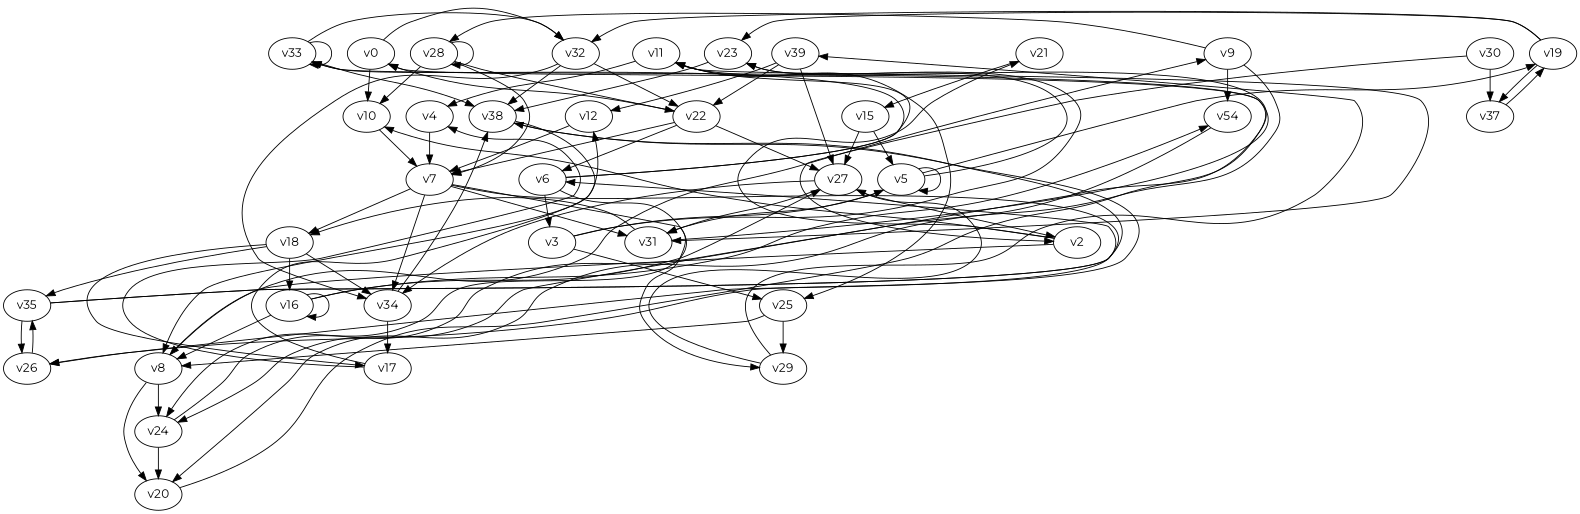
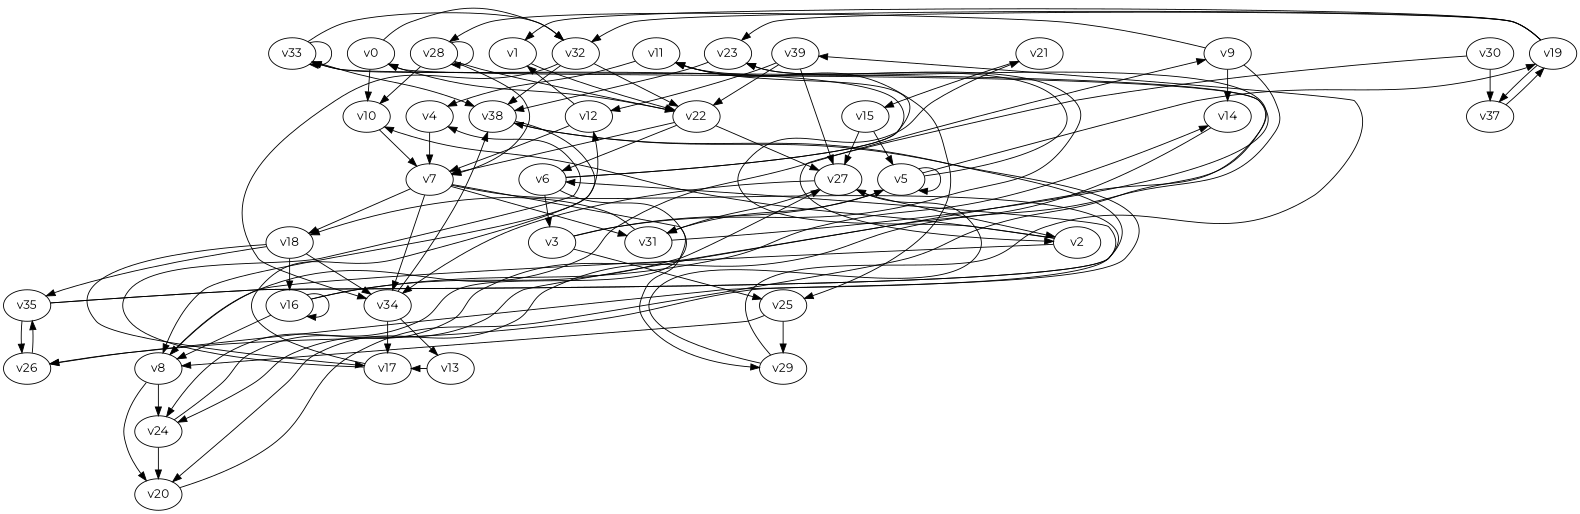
node "v1": added
node "v54": label "v54" -> "v14"
edge "v11" -> "v31": removed
node "v13": added
